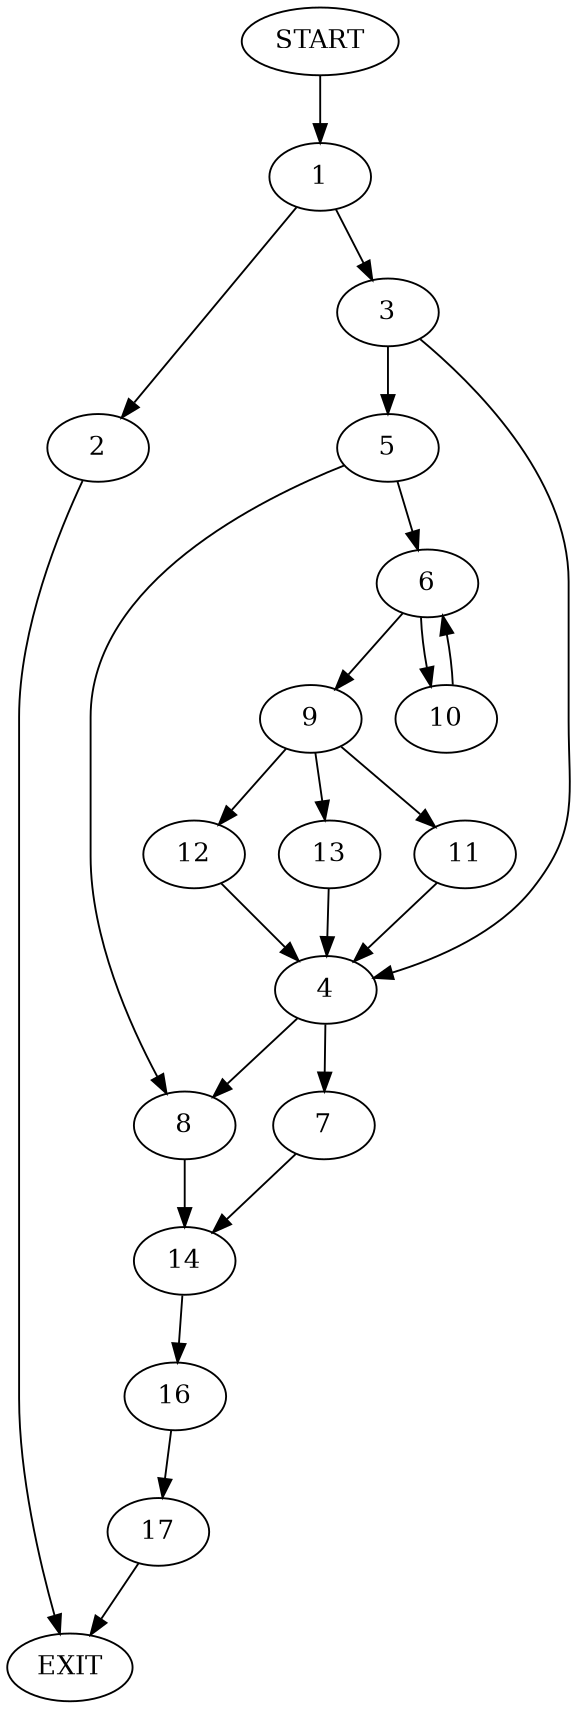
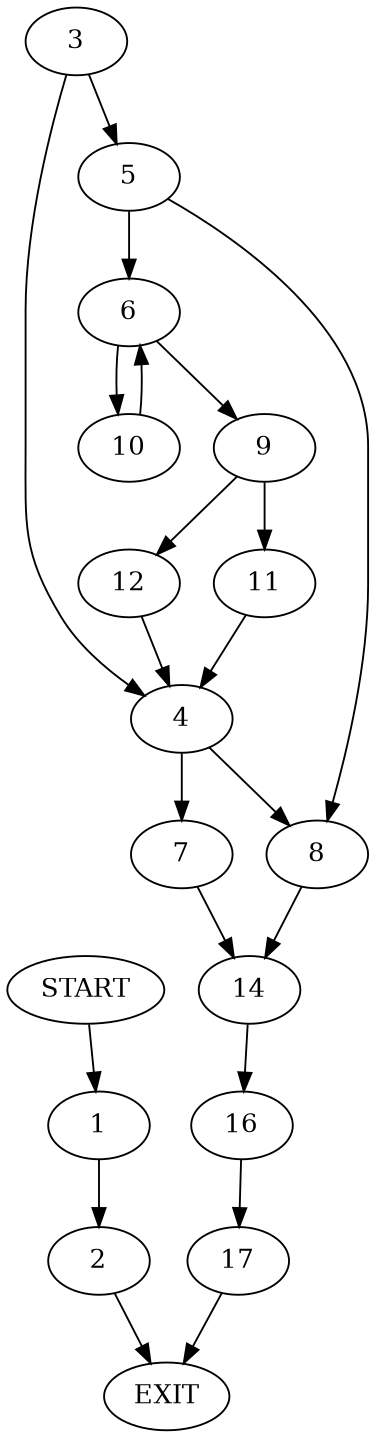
edge "1" -> "3": removed
node "13": removed
